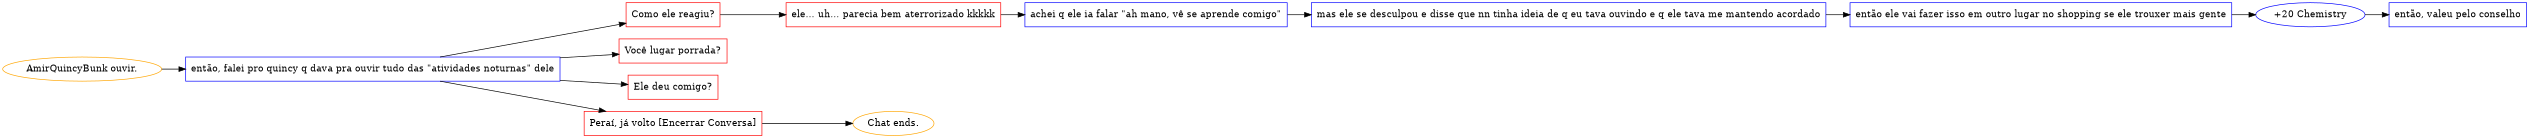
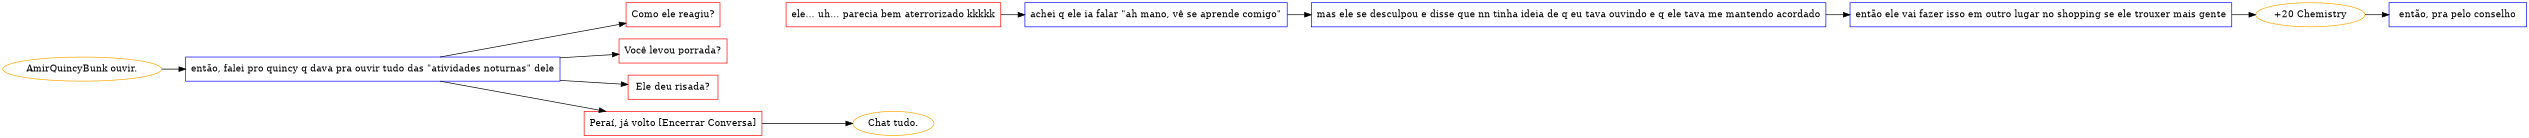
edge "Como ele reagiu?" -> "ele… uh… parecia bem aterrorizado kkkkk": removed
node "+20 Chemistry": color blue -> orange
node "então, valeu pelo conselho": label "então, valeu pelo conselho" -> "então, pra pelo conselho"
node "Você lugar porrada?": label "Você lugar porrada?" -> "Você levou porrada?"
node "Ele deu comigo?": label "Ele deu comigo?" -> "Ele deu risada?"
node "Chat ends.": label "Chat ends." -> "Chat tudo."
